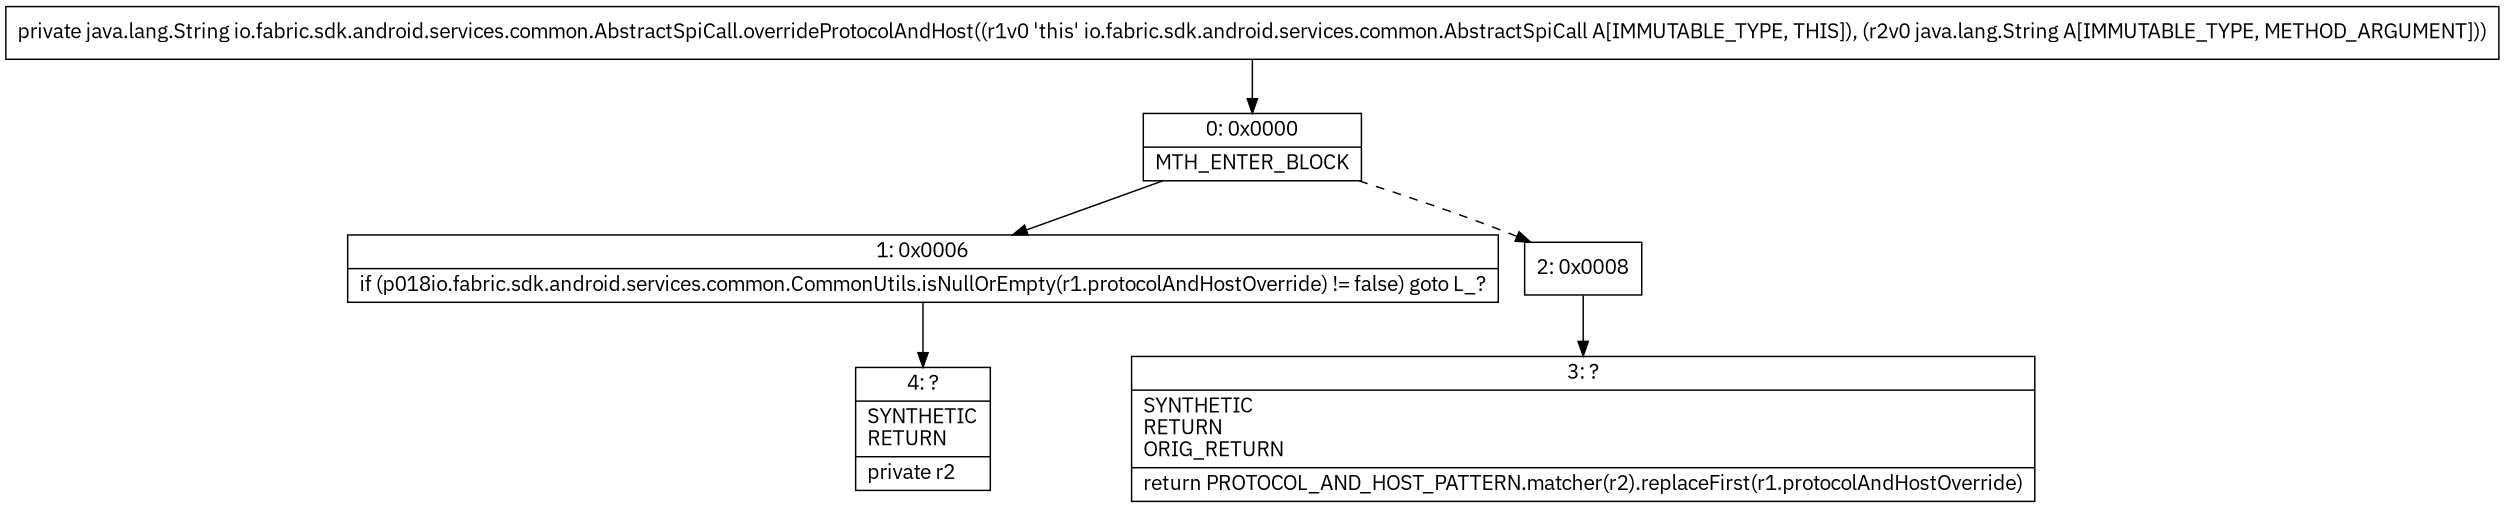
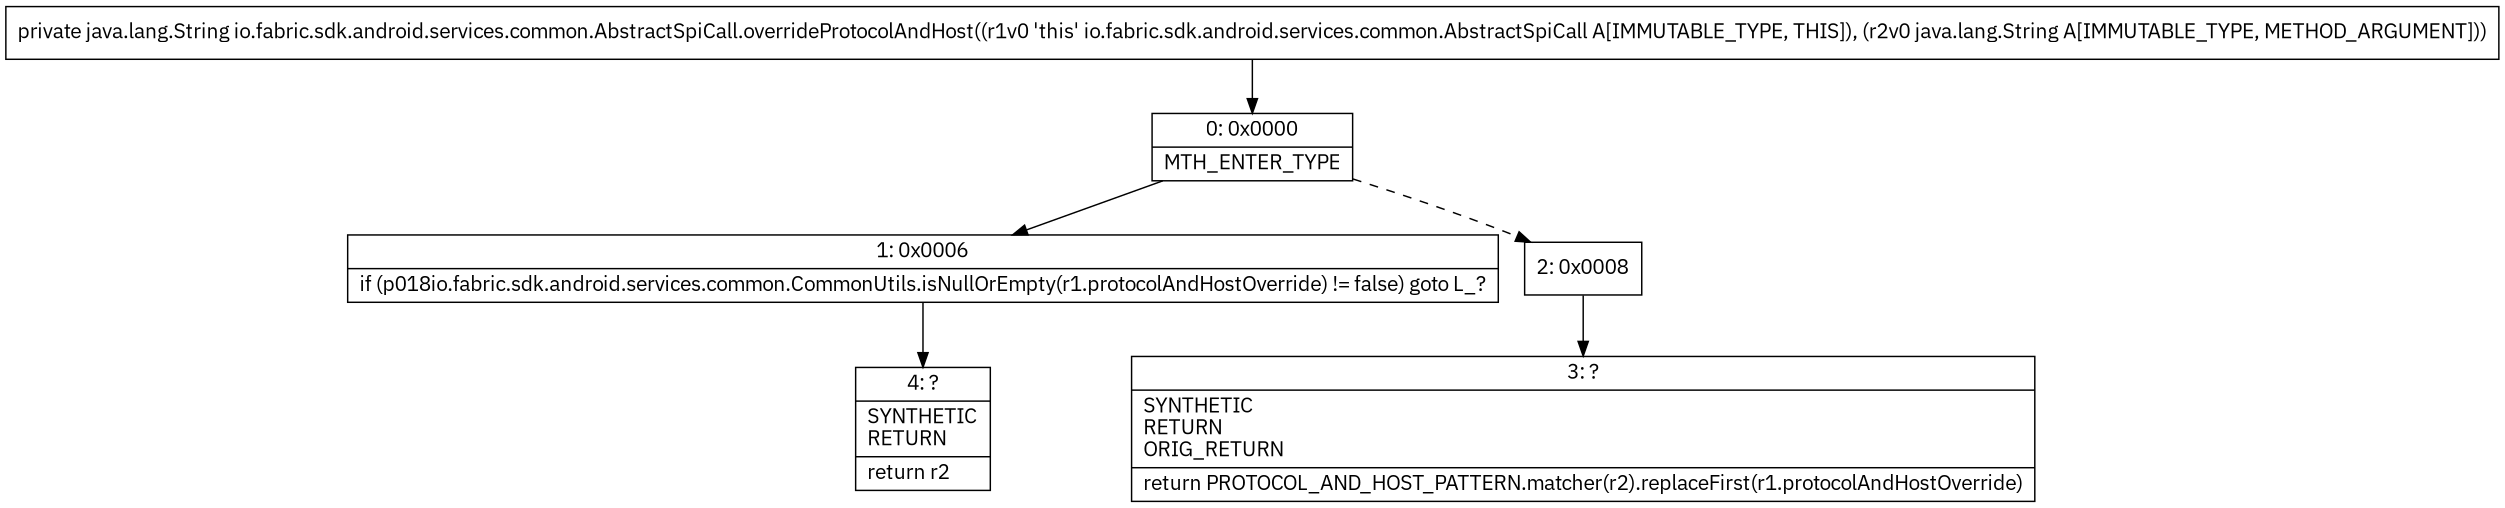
node "0: 0x0000": text "MTH_ENTER_BLOCK" -> "MTH_ENTER_TYPE"
node "4: ?": text "private r2" -> "return r2"
